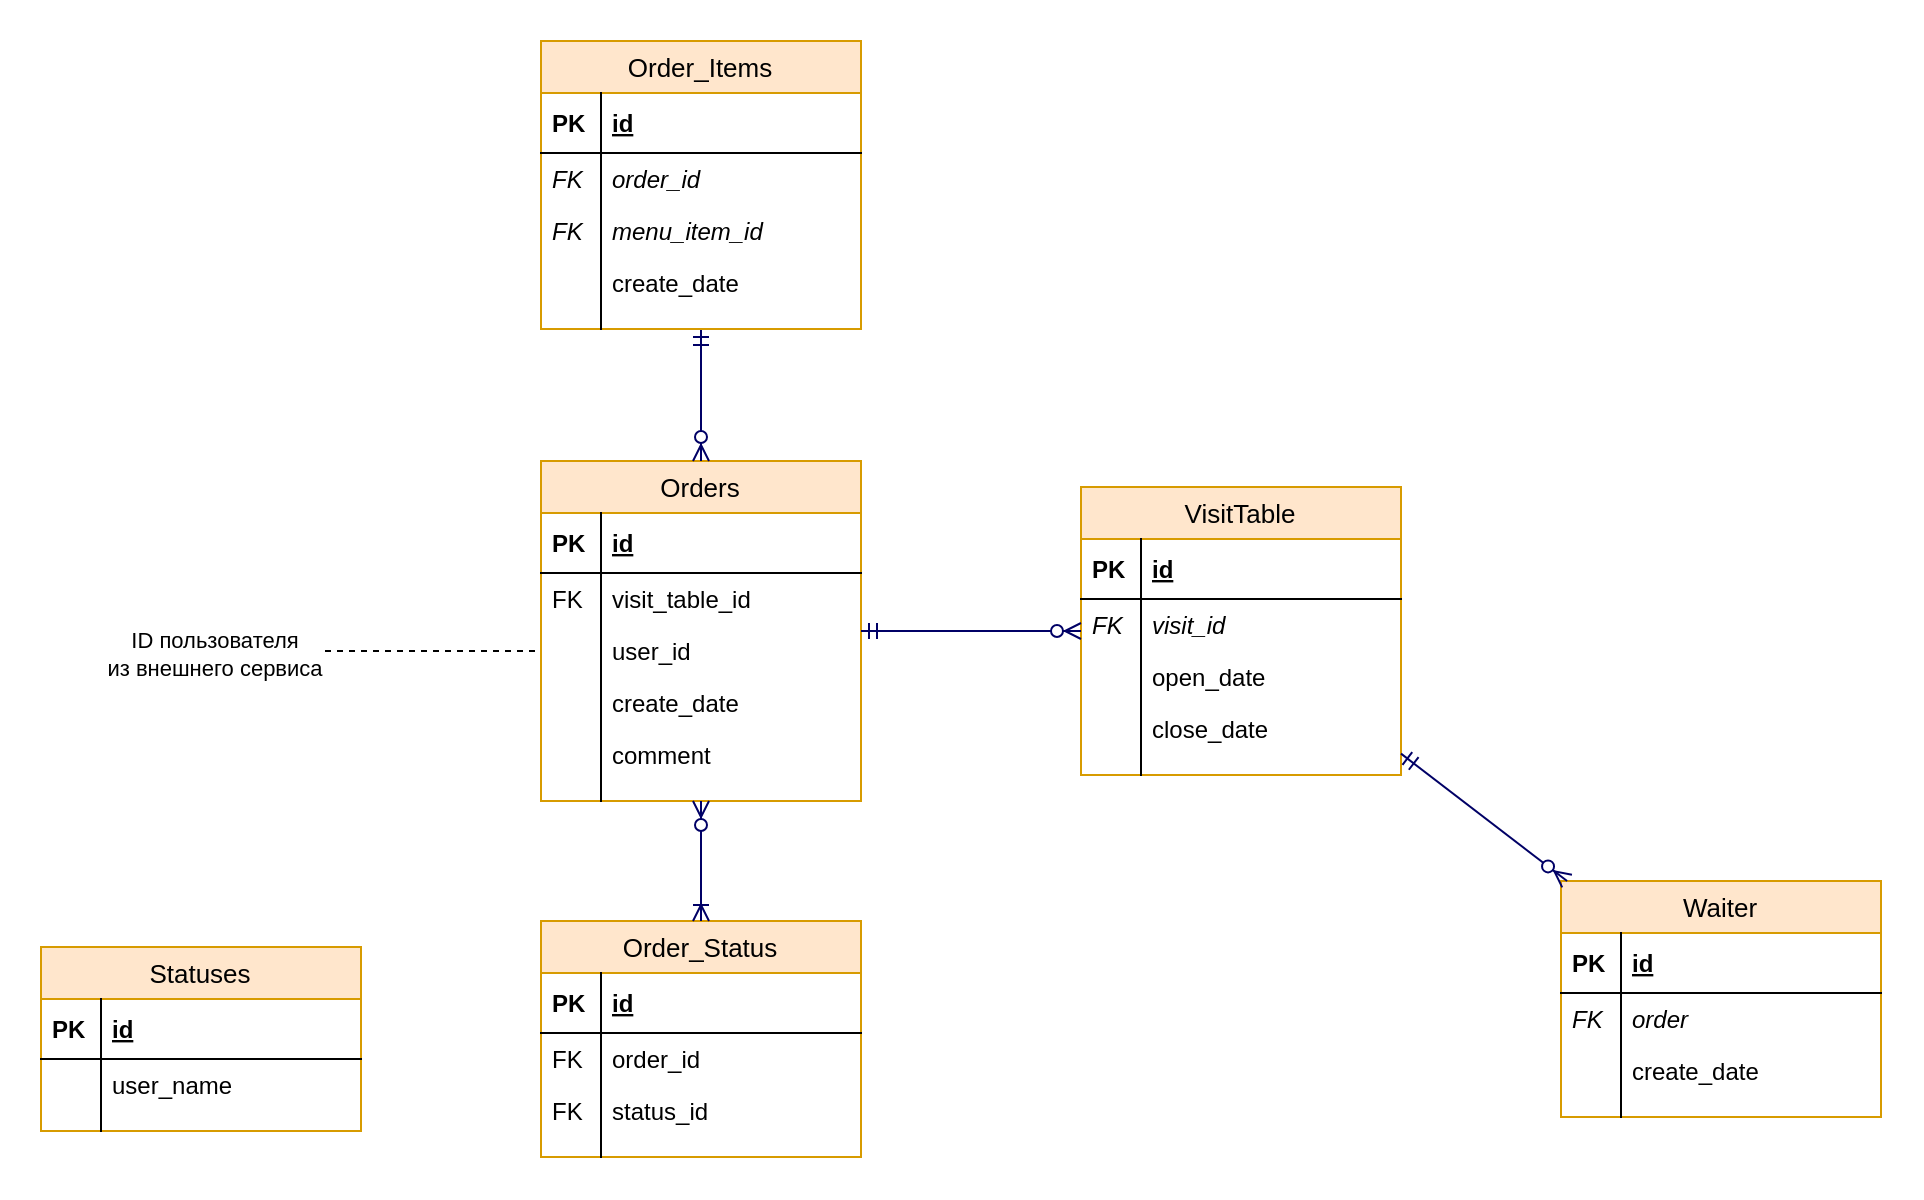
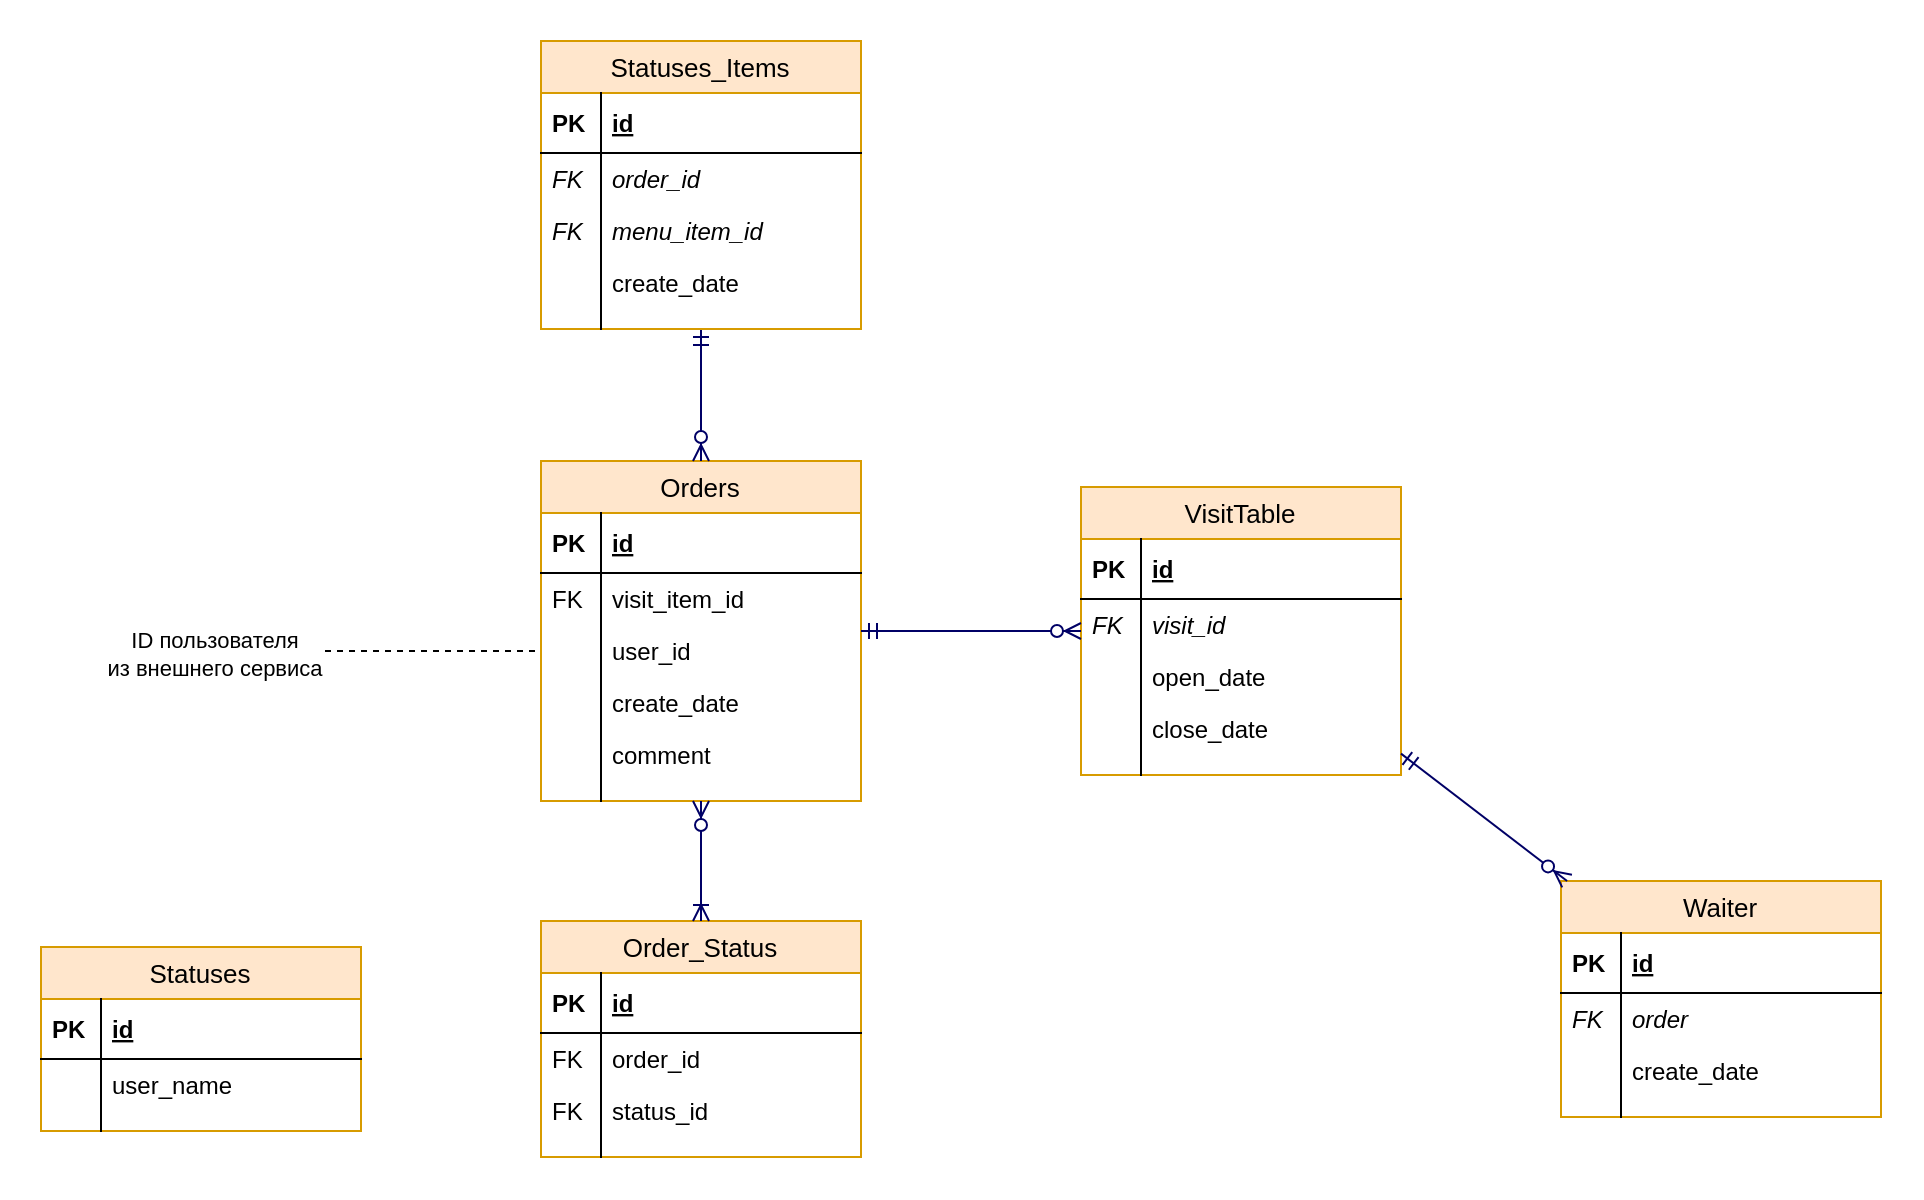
node "Order_Items": label "Order_Items" -> "Statuses_Items"
node "visit_table_id": label "visit_table_id" -> "visit_item_id"
